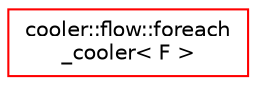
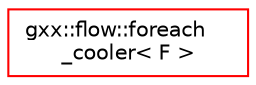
node "cooler::flow::foreach _cooler< F >": label "cooler::flow::foreach _cooler< F >" -> "gxx::flow::foreach _cooler< F >"
